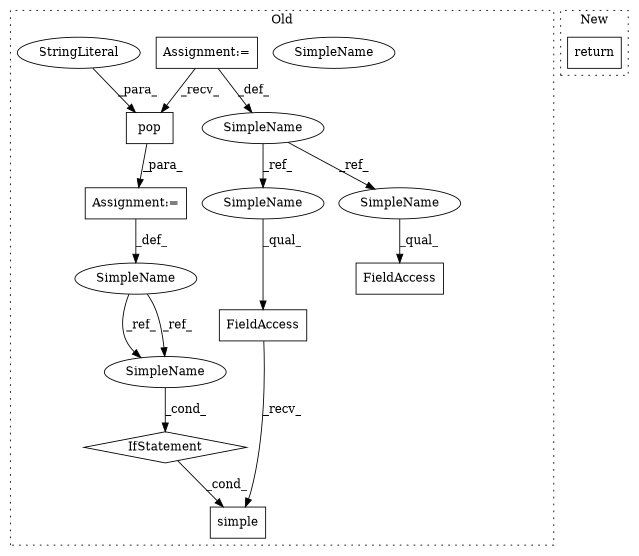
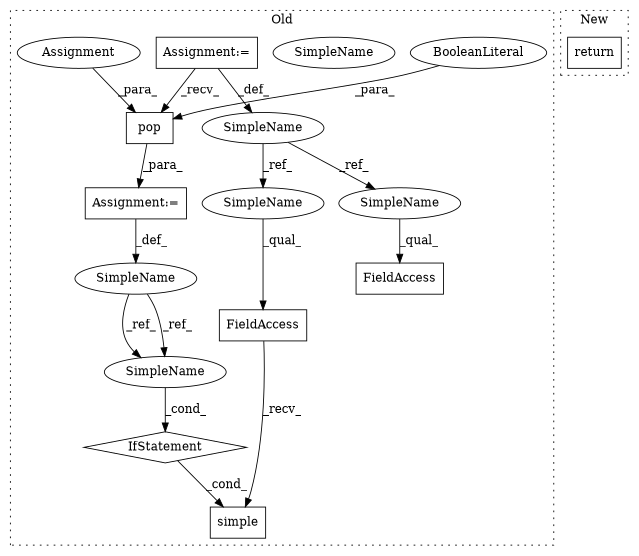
node "StringLiteral": label "StringLiteral" -> "Assignment"
node "BooleanLiteral": added
